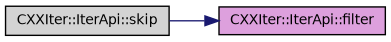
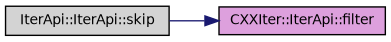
node "CXXIter::IterApi::skip": label "CXXIter::IterApi::skip" -> "IterApi::IterApi::skip"
